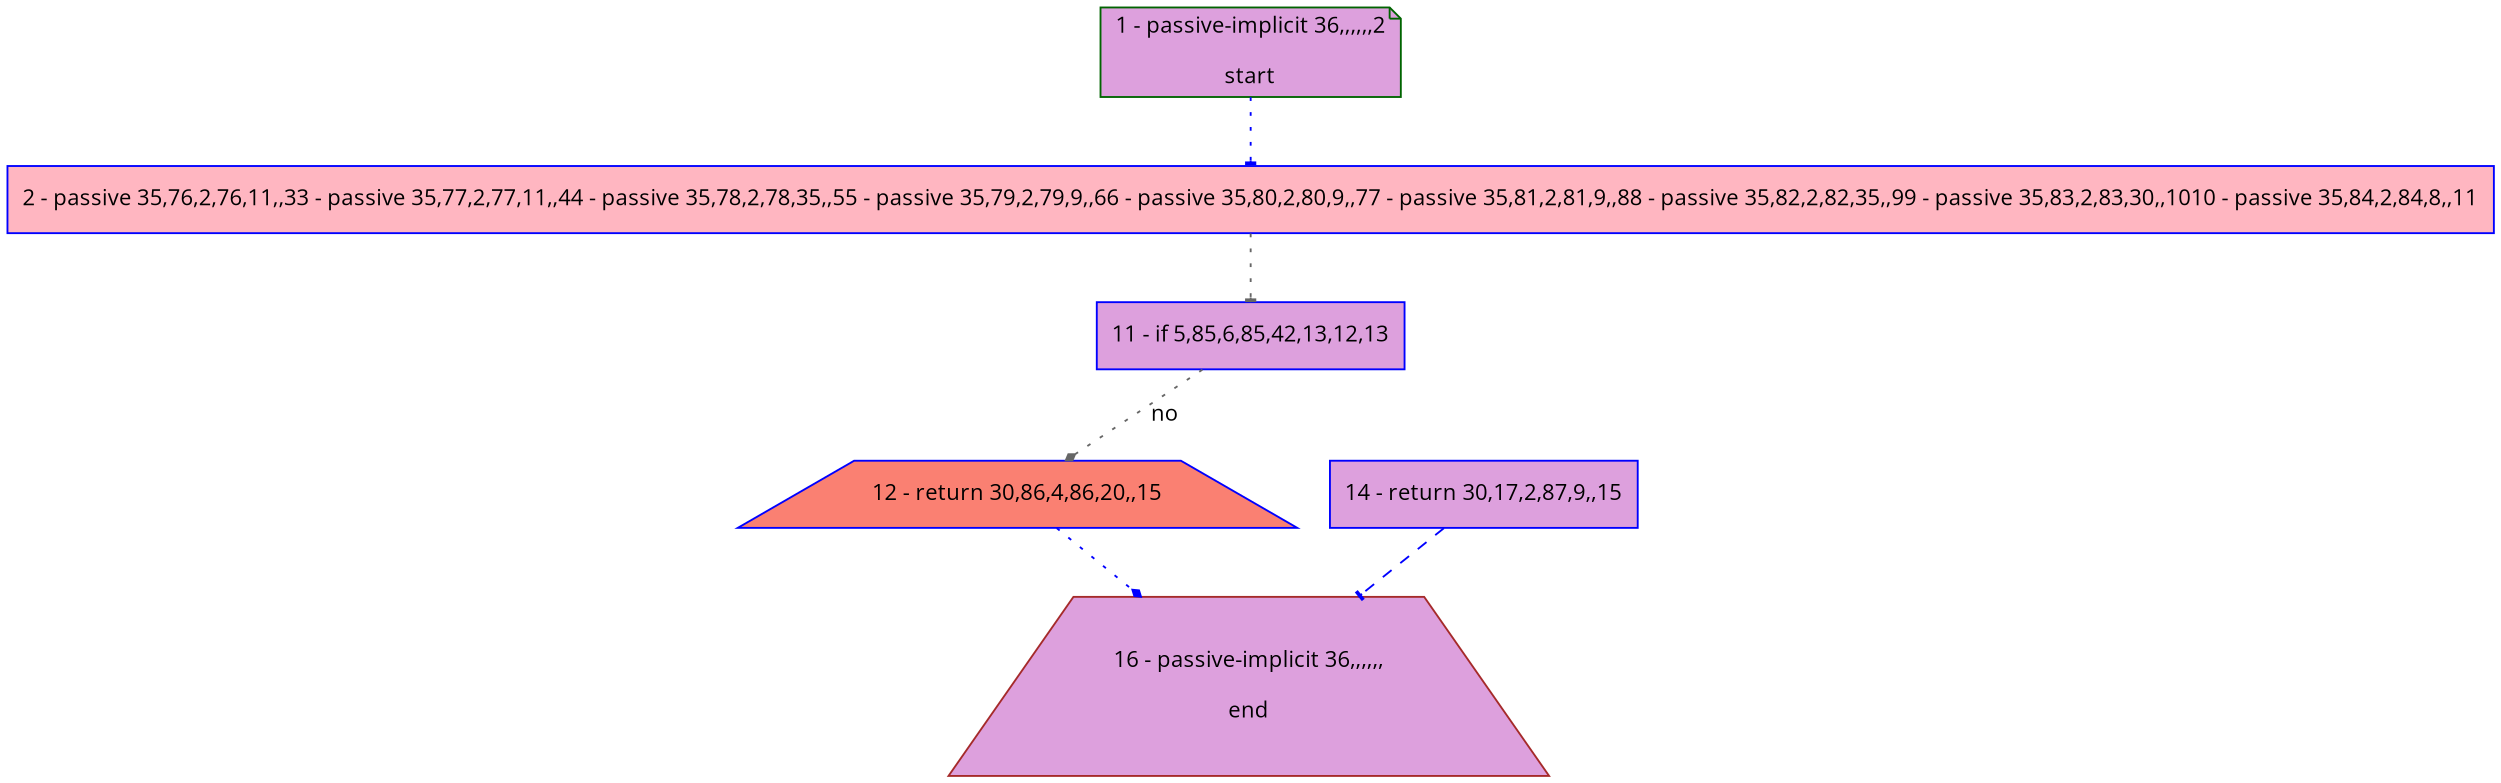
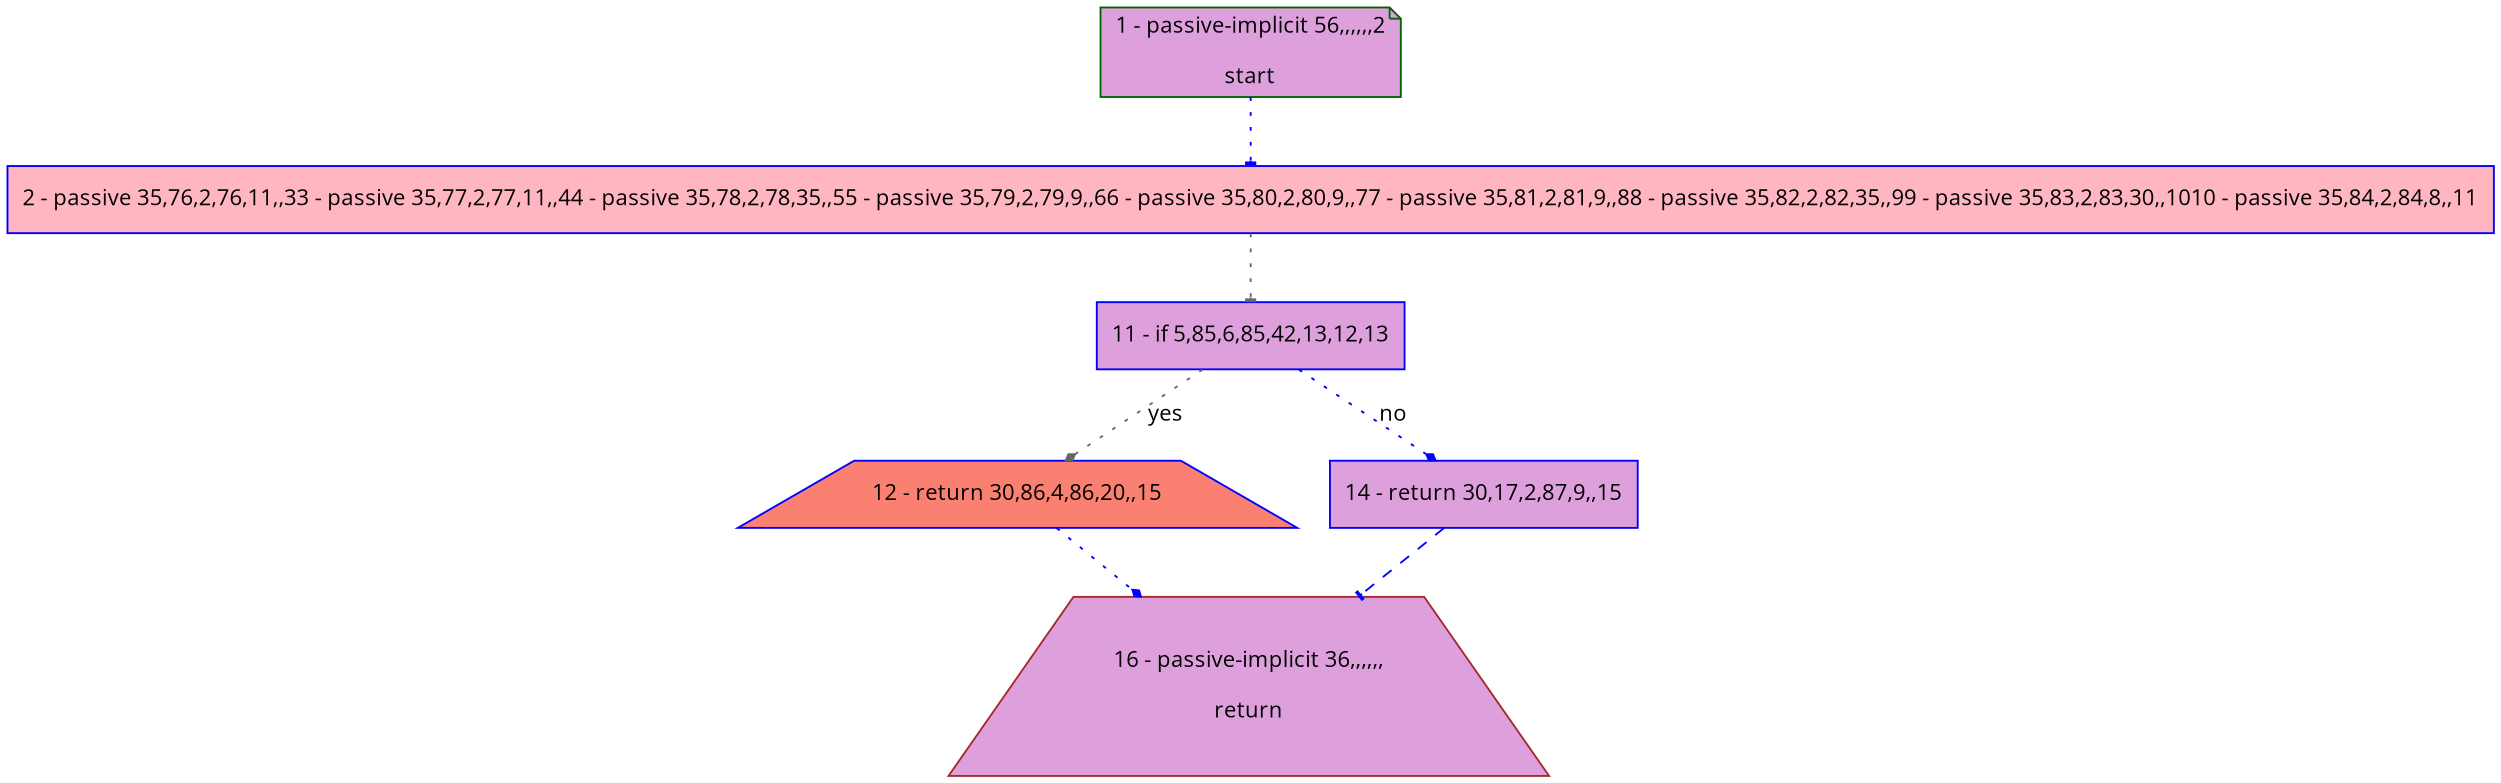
node "1 - passive-implicit 36,,,,,,2 start": label "1 - passive-implicit 36,,,,,,2 start" -> "1 - passive-implicit 56,,,,,,2 start"
edge "11 - if 5,85,6,85,42,13,12,13" -> "14 - return 30,17,2,87,9,,15": added, label "no"
edge "11 - if 5,85,6,85,42,13,12,13" -> "12 - return 30,86,4,86,20,,15": label "no" -> "yes"
node "16 - passive-implicit 36,,,,,, end": label "16 - passive-implicit 36,,,,,, end" -> "16 - passive-implicit 36,,,,,, return"
